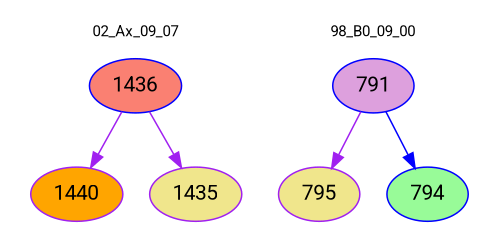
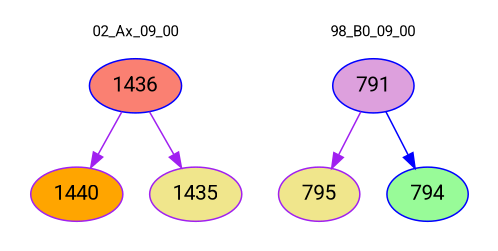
cluster "02_Ax_09_07": label "02_Ax_09_07" -> "02_Ax_09_00"
